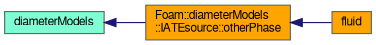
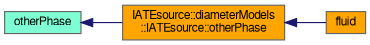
node "diameterModels": label "diameterModels" -> "otherPhase"
node "Foam::diameterModels ::IATEsource::otherPhase": label "Foam::diameterModels ::IATEsource::otherPhase" -> "IATEsource::diameterModels ::IATEsource::otherPhase"
